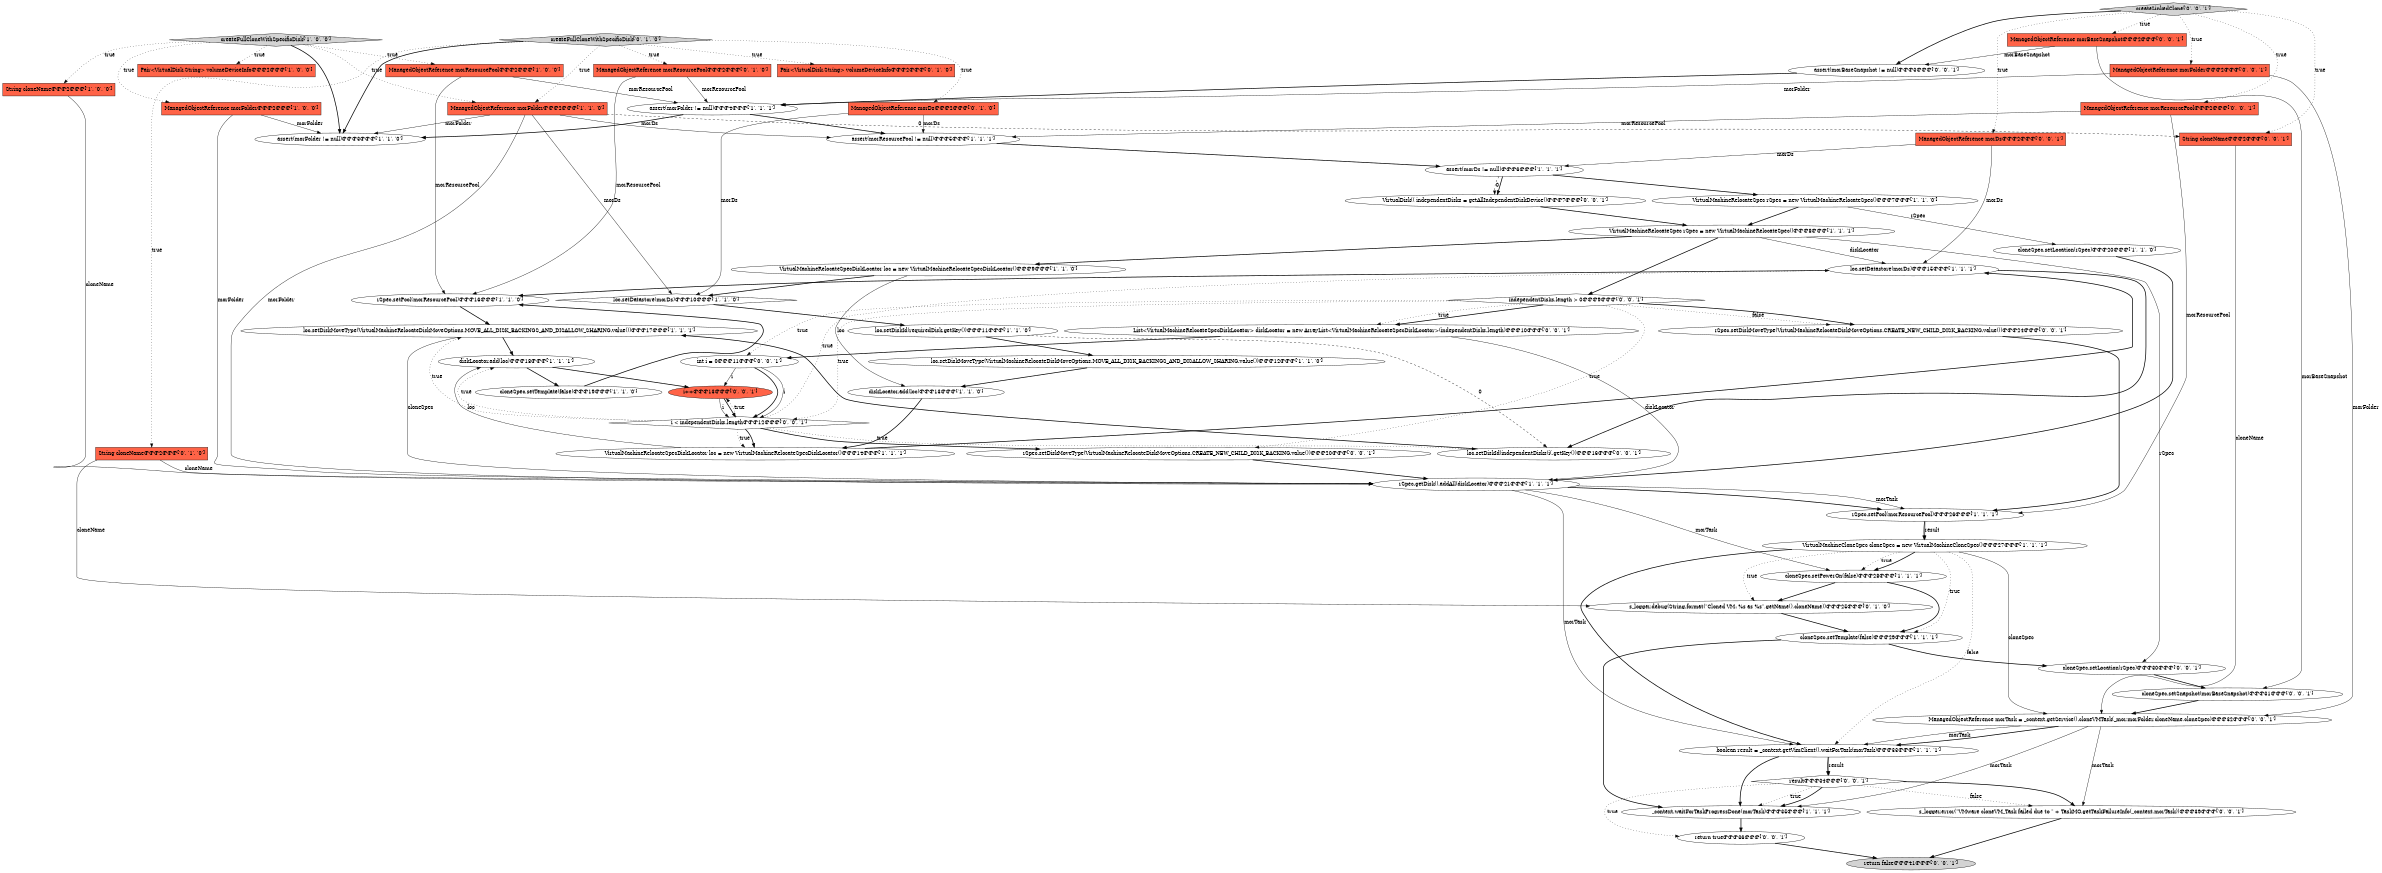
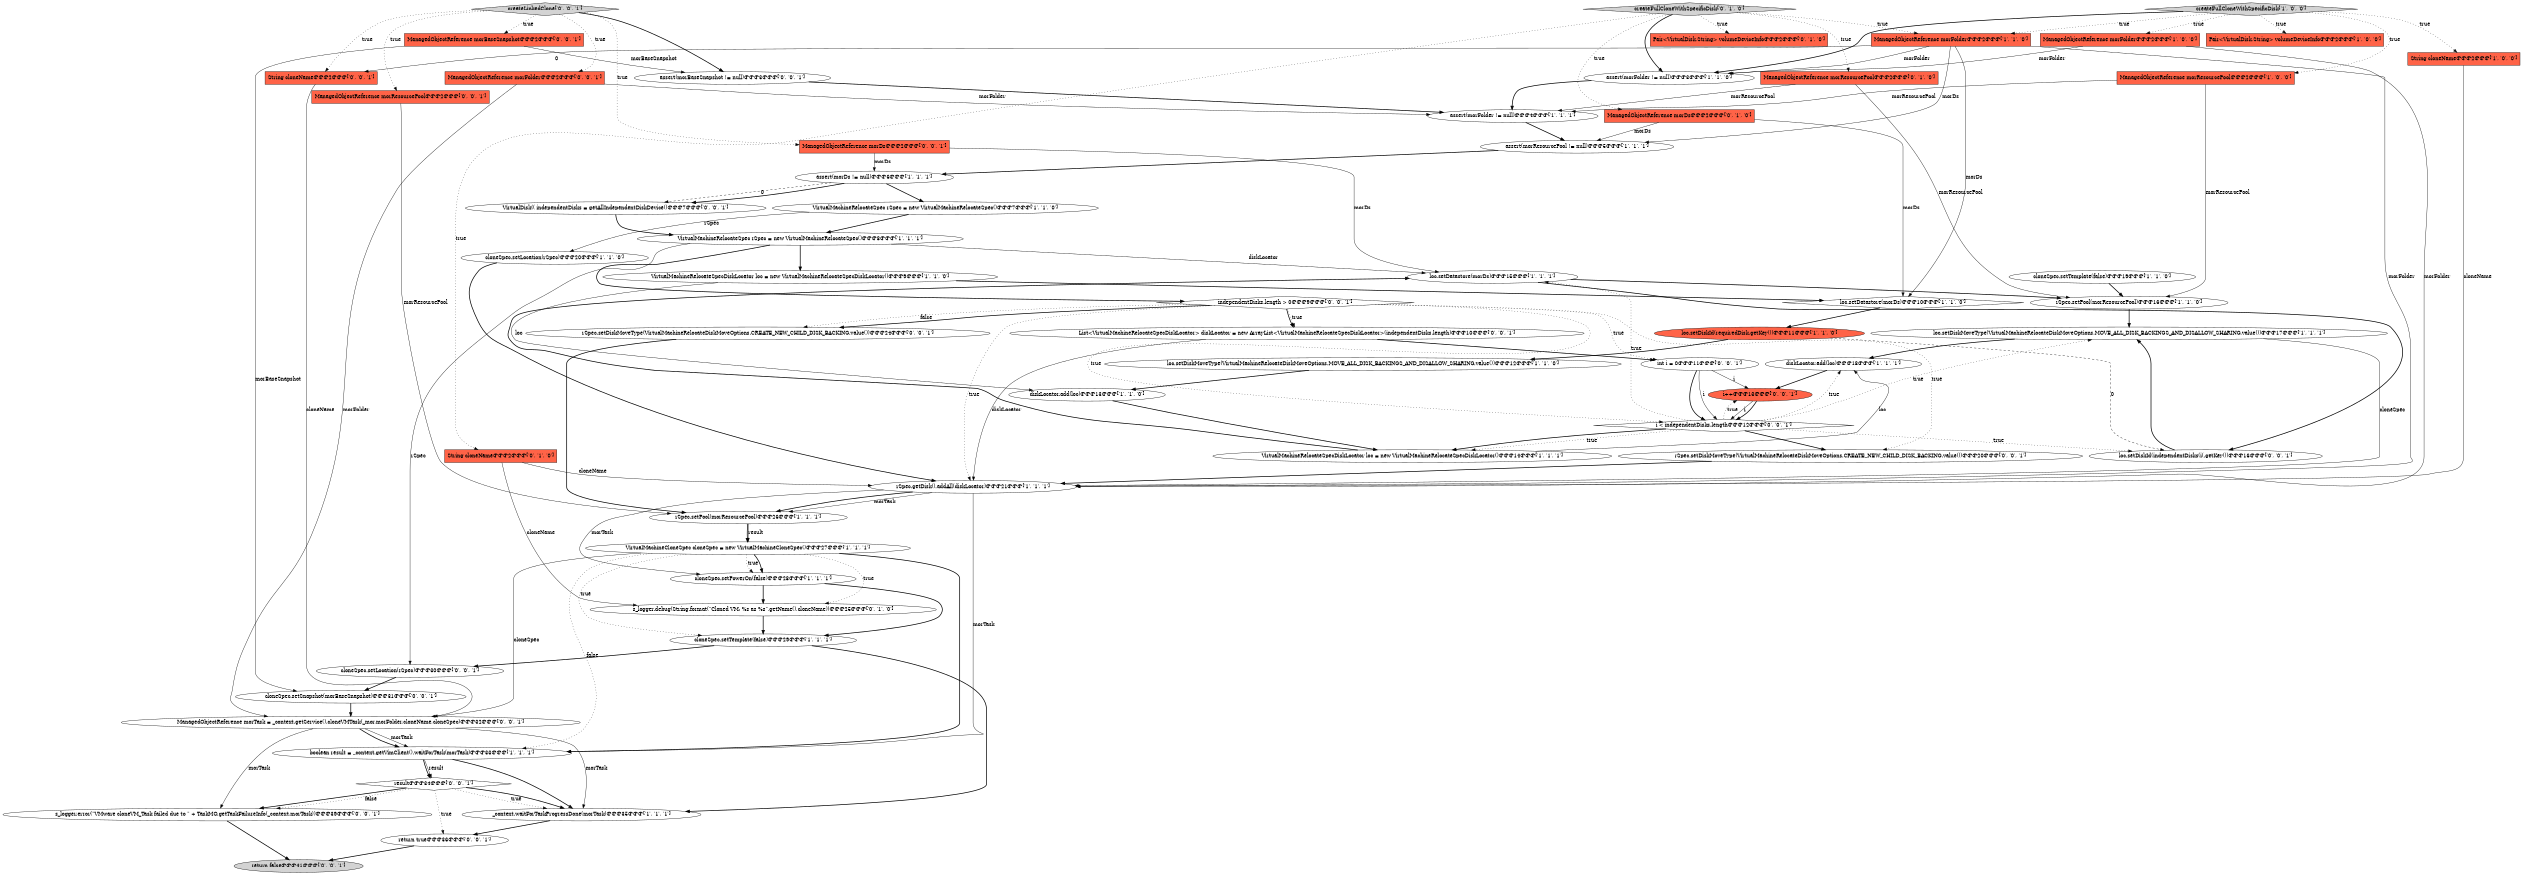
edge "ManagedObjectReference morResourcePool@@@2@@@['0', '0', '1']" -> "assert(morResourcePool != null)@@@5@@@['1', '1', '1']": removed, label "morResourcePool"
edge "assert(morFolder != null)@@@4@@@['1', '1', '1']" -> "assert(morFolder != null)@@@3@@@['1', '1', '0']": reversed
edge "ManagedObjectReference morFolder@@@2@@@['1', '1', '0']" -> "String cloneName@@@2@@@['0', '0', '1']": style dashed -> solid
edge "independentDisks.length > 0@@@9@@@['0', '0', '1']" -> "rSpec.getDisk().addAll(diskLocator)@@@21@@@['1', '1', '1']": added, label "true"
node "loc.setDiskId(requiredDisk.getKey())@@@11@@@['1', '1', '0']": fillcolor white -> tomato
edge "diskLocator.add(loc)@@@18@@@['1', '1', '1']" -> "cloneSpec.setTemplate(false)@@@19@@@['1', '1', '0']": removed
